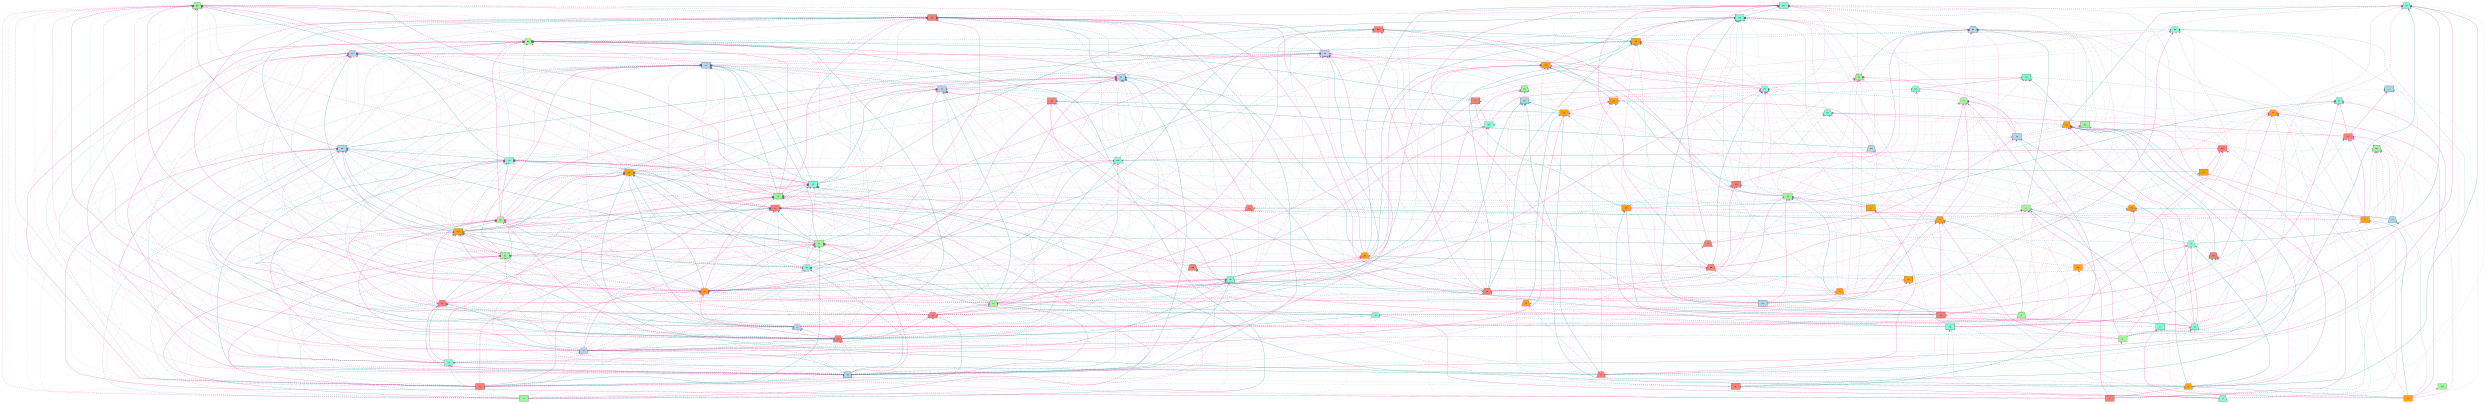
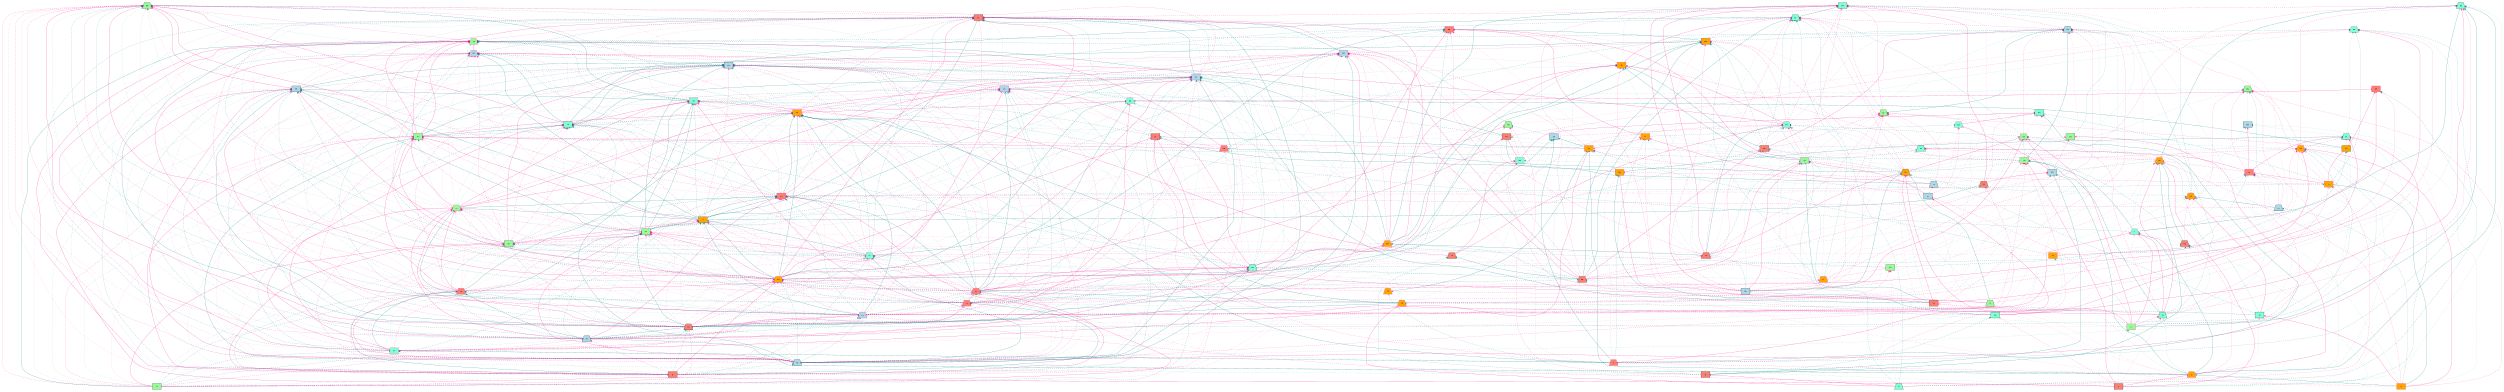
edge "69" -> "98": now "25" -> "98"
node "97": shape box -> trapezium
edge "81" -> "89": color teal -> deeppink
edge "45" -> "97": color teal -> deeppink
node "53": color black -> deeppink
edge "96" -> "52": reversed
edge "41" -> "82": style solid -> dashed
node "31": fillcolor orange -> lightblue
edge "21" -> "60": reversed
edge "43" -> "48": reversed
node "34": fillcolor orange -> palegreen
edge "13" -> "97": removed
node "25": fillcolor palegreen -> salmon
node "19": fillcolor aquamarine -> orange
node "14": color deeppink -> black
node "50": removed
